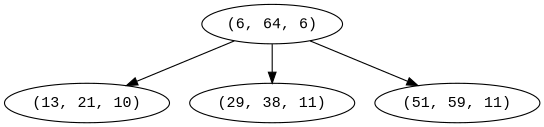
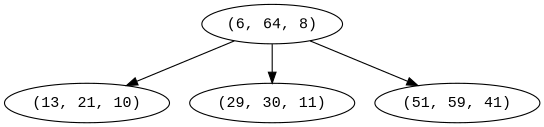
node "(6, 64, 6)": label "(6, 64, 6)" -> "(6, 64, 8)"
node "(29, 38, 11)": label "(29, 38, 11)" -> "(29, 30, 11)"
node "(51, 59, 11)": label "(51, 59, 11)" -> "(51, 59, 41)"
